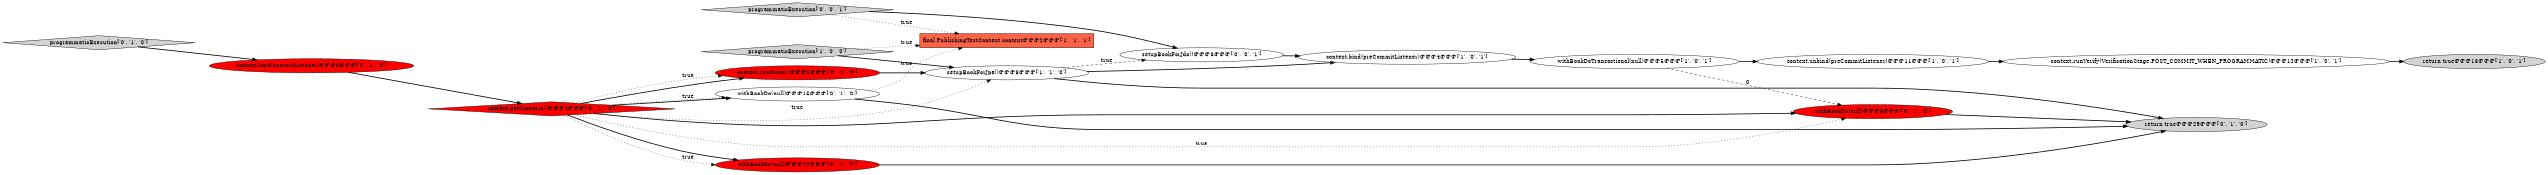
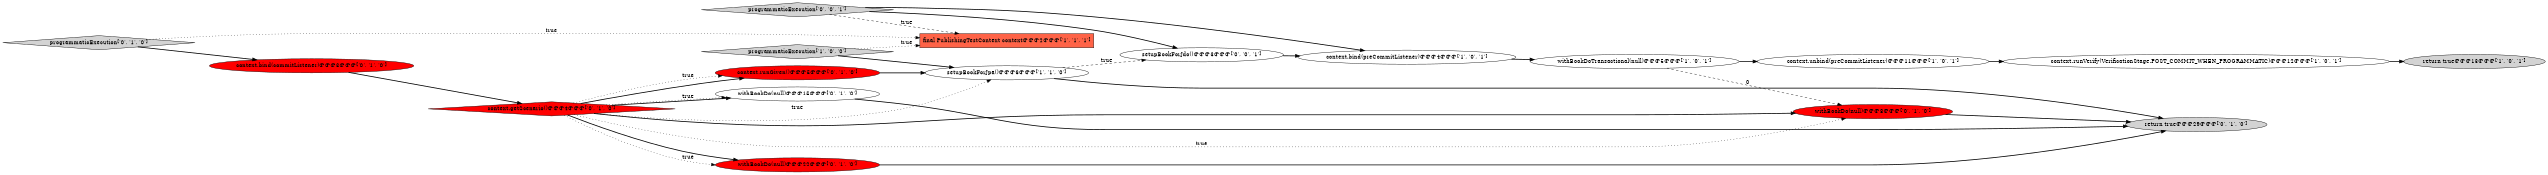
edge "programmaticExecution['0', '0', '1']" -> "final PublishingTestContext context@@@2@@@['1', '1', '1']": style dotted -> dashed
edge "withBookDo(null)@@@15@@@['0', '1', '0']" -> "final PublishingTestContext context@@@2@@@['1', '1', '1']": now "programmaticExecution['0', '1', '0']" -> "final PublishingTestContext context@@@2@@@['1', '1', '1']"
edge "setupBookForJpa()@@@6@@@['1', '1', '0']" -> "context.bind(preCommitListener)@@@4@@@['1', '0', '1']": now "programmaticExecution['0', '0', '1']" -> "context.bind(preCommitListener)@@@4@@@['1', '0', '1']"
